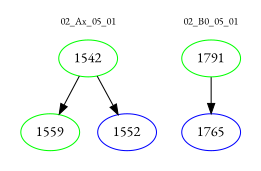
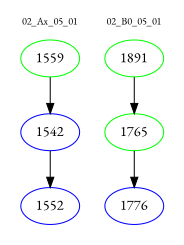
node "1542": color green -> blue
node "1791": label "1791" -> "1891"
edge "1542" -> "1559": reversed
node "1765": color blue -> green
node "1776": added
